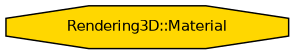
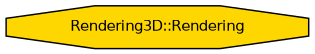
node "Rendering3D::Material": label "Rendering3D::Material" -> "Rendering3D::Rendering"
